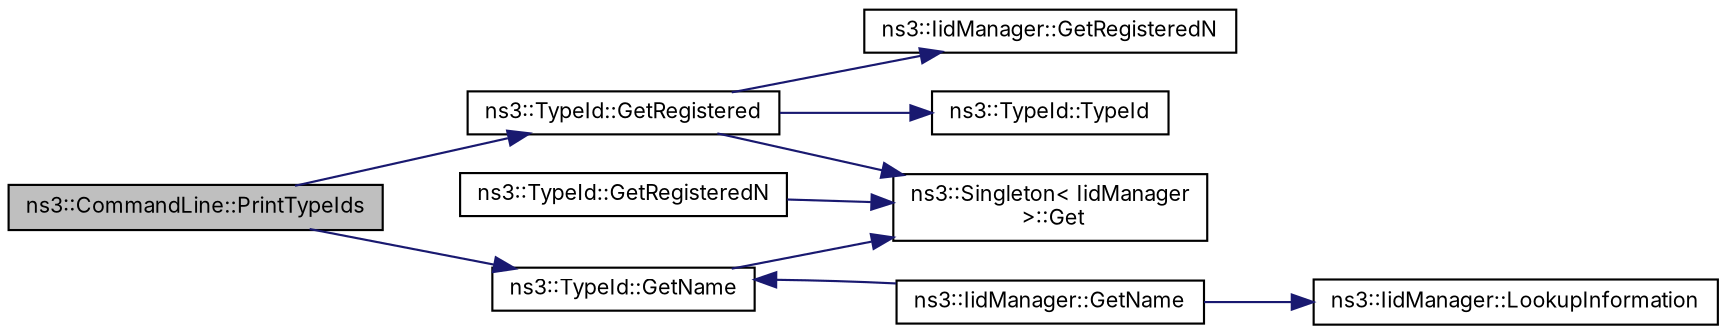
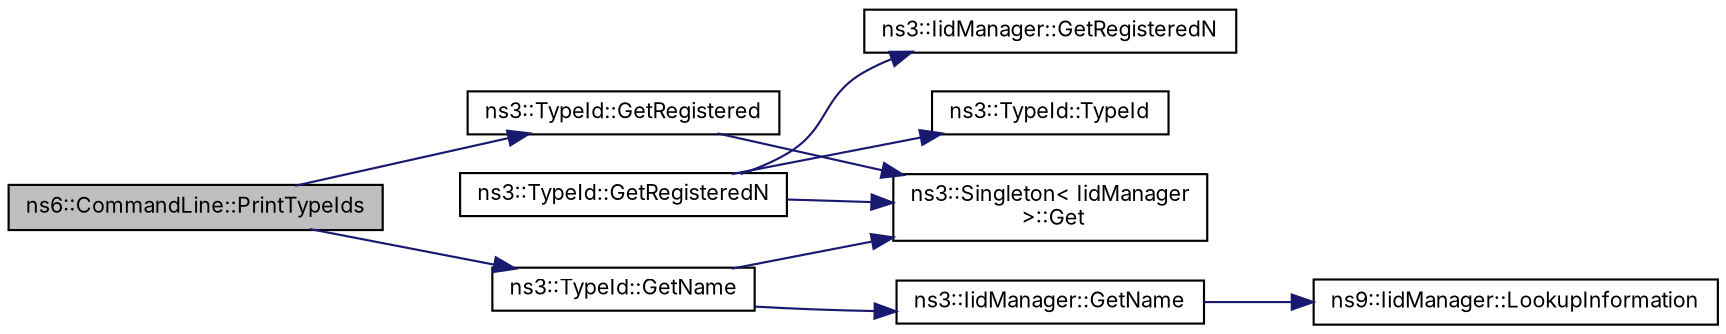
edge "ns3::TypeId::GetRegistered" -> "ns3::IidManager::GetRegisteredN": now "ns3::TypeId::GetRegisteredN" -> "ns3::IidManager::GetRegisteredN"
edge "ns3::TypeId::GetRegistered" -> "ns3::TypeId::TypeId": now "ns3::TypeId::GetRegisteredN" -> "ns3::TypeId::TypeId"
node "ns3::CommandLine::PrintTypeIds": label "ns3::CommandLine::PrintTypeIds" -> "ns6::CommandLine::PrintTypeIds"
edge "ns3::IidManager::GetName" -> "ns3::TypeId::GetName": reversed
node "ns3::IidManager::LookupInformation": label "ns3::IidManager::LookupInformation" -> "ns9::IidManager::LookupInformation"
